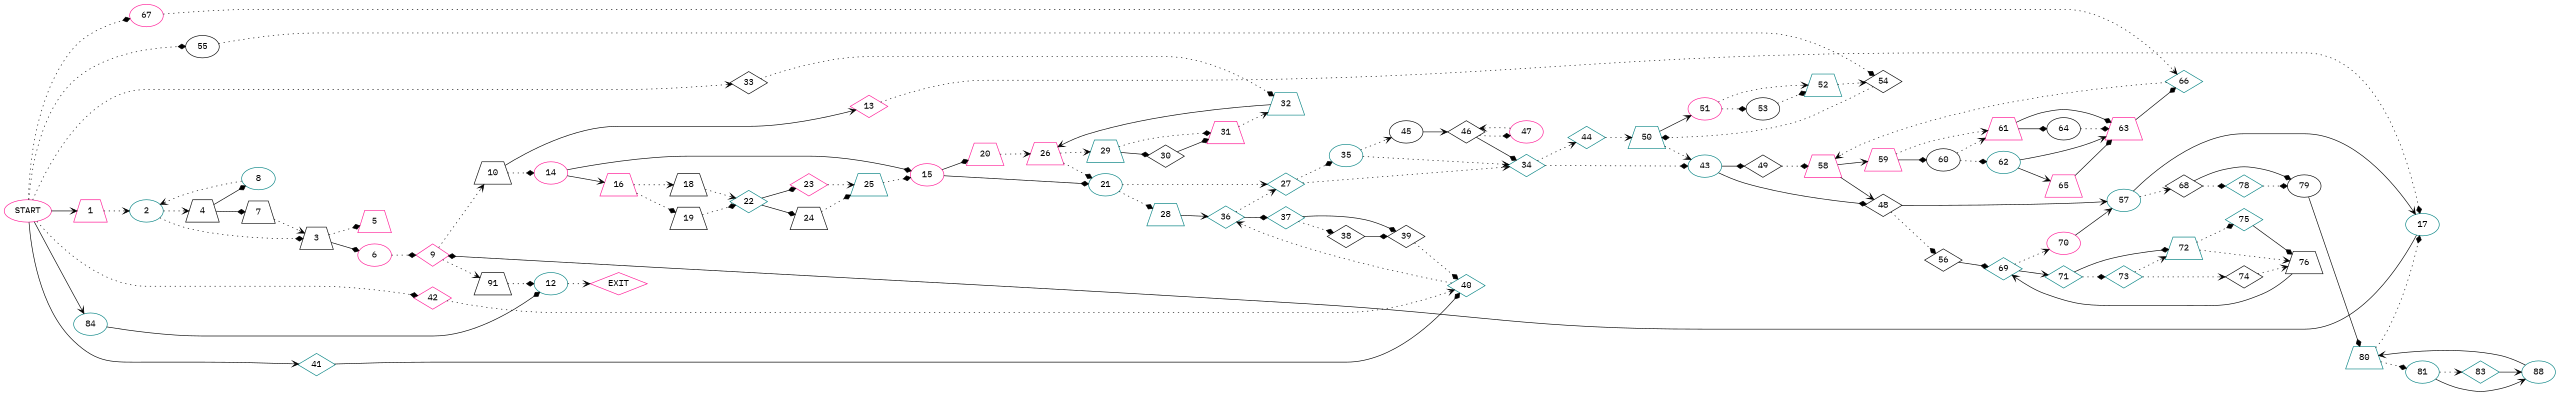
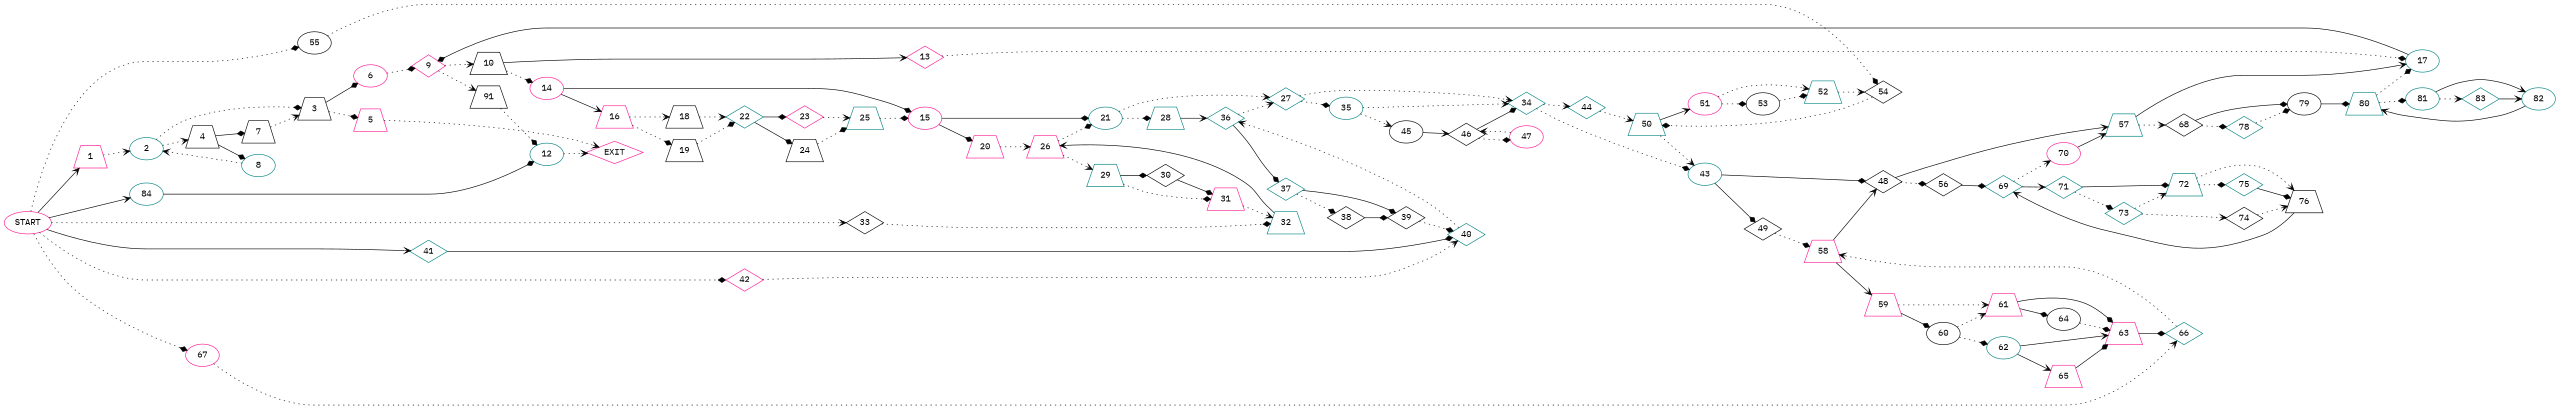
edge "5" -> "EXIT": added
node "57": shape ellipse -> trapezium
node "88": label "88" -> "82"
